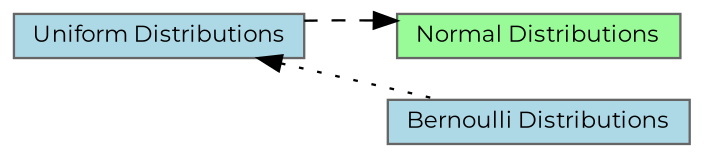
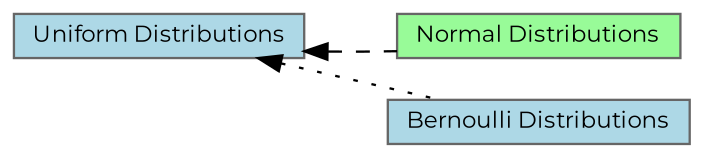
edge "Uniform Distributions" -> "Normal Distributions": reversed
